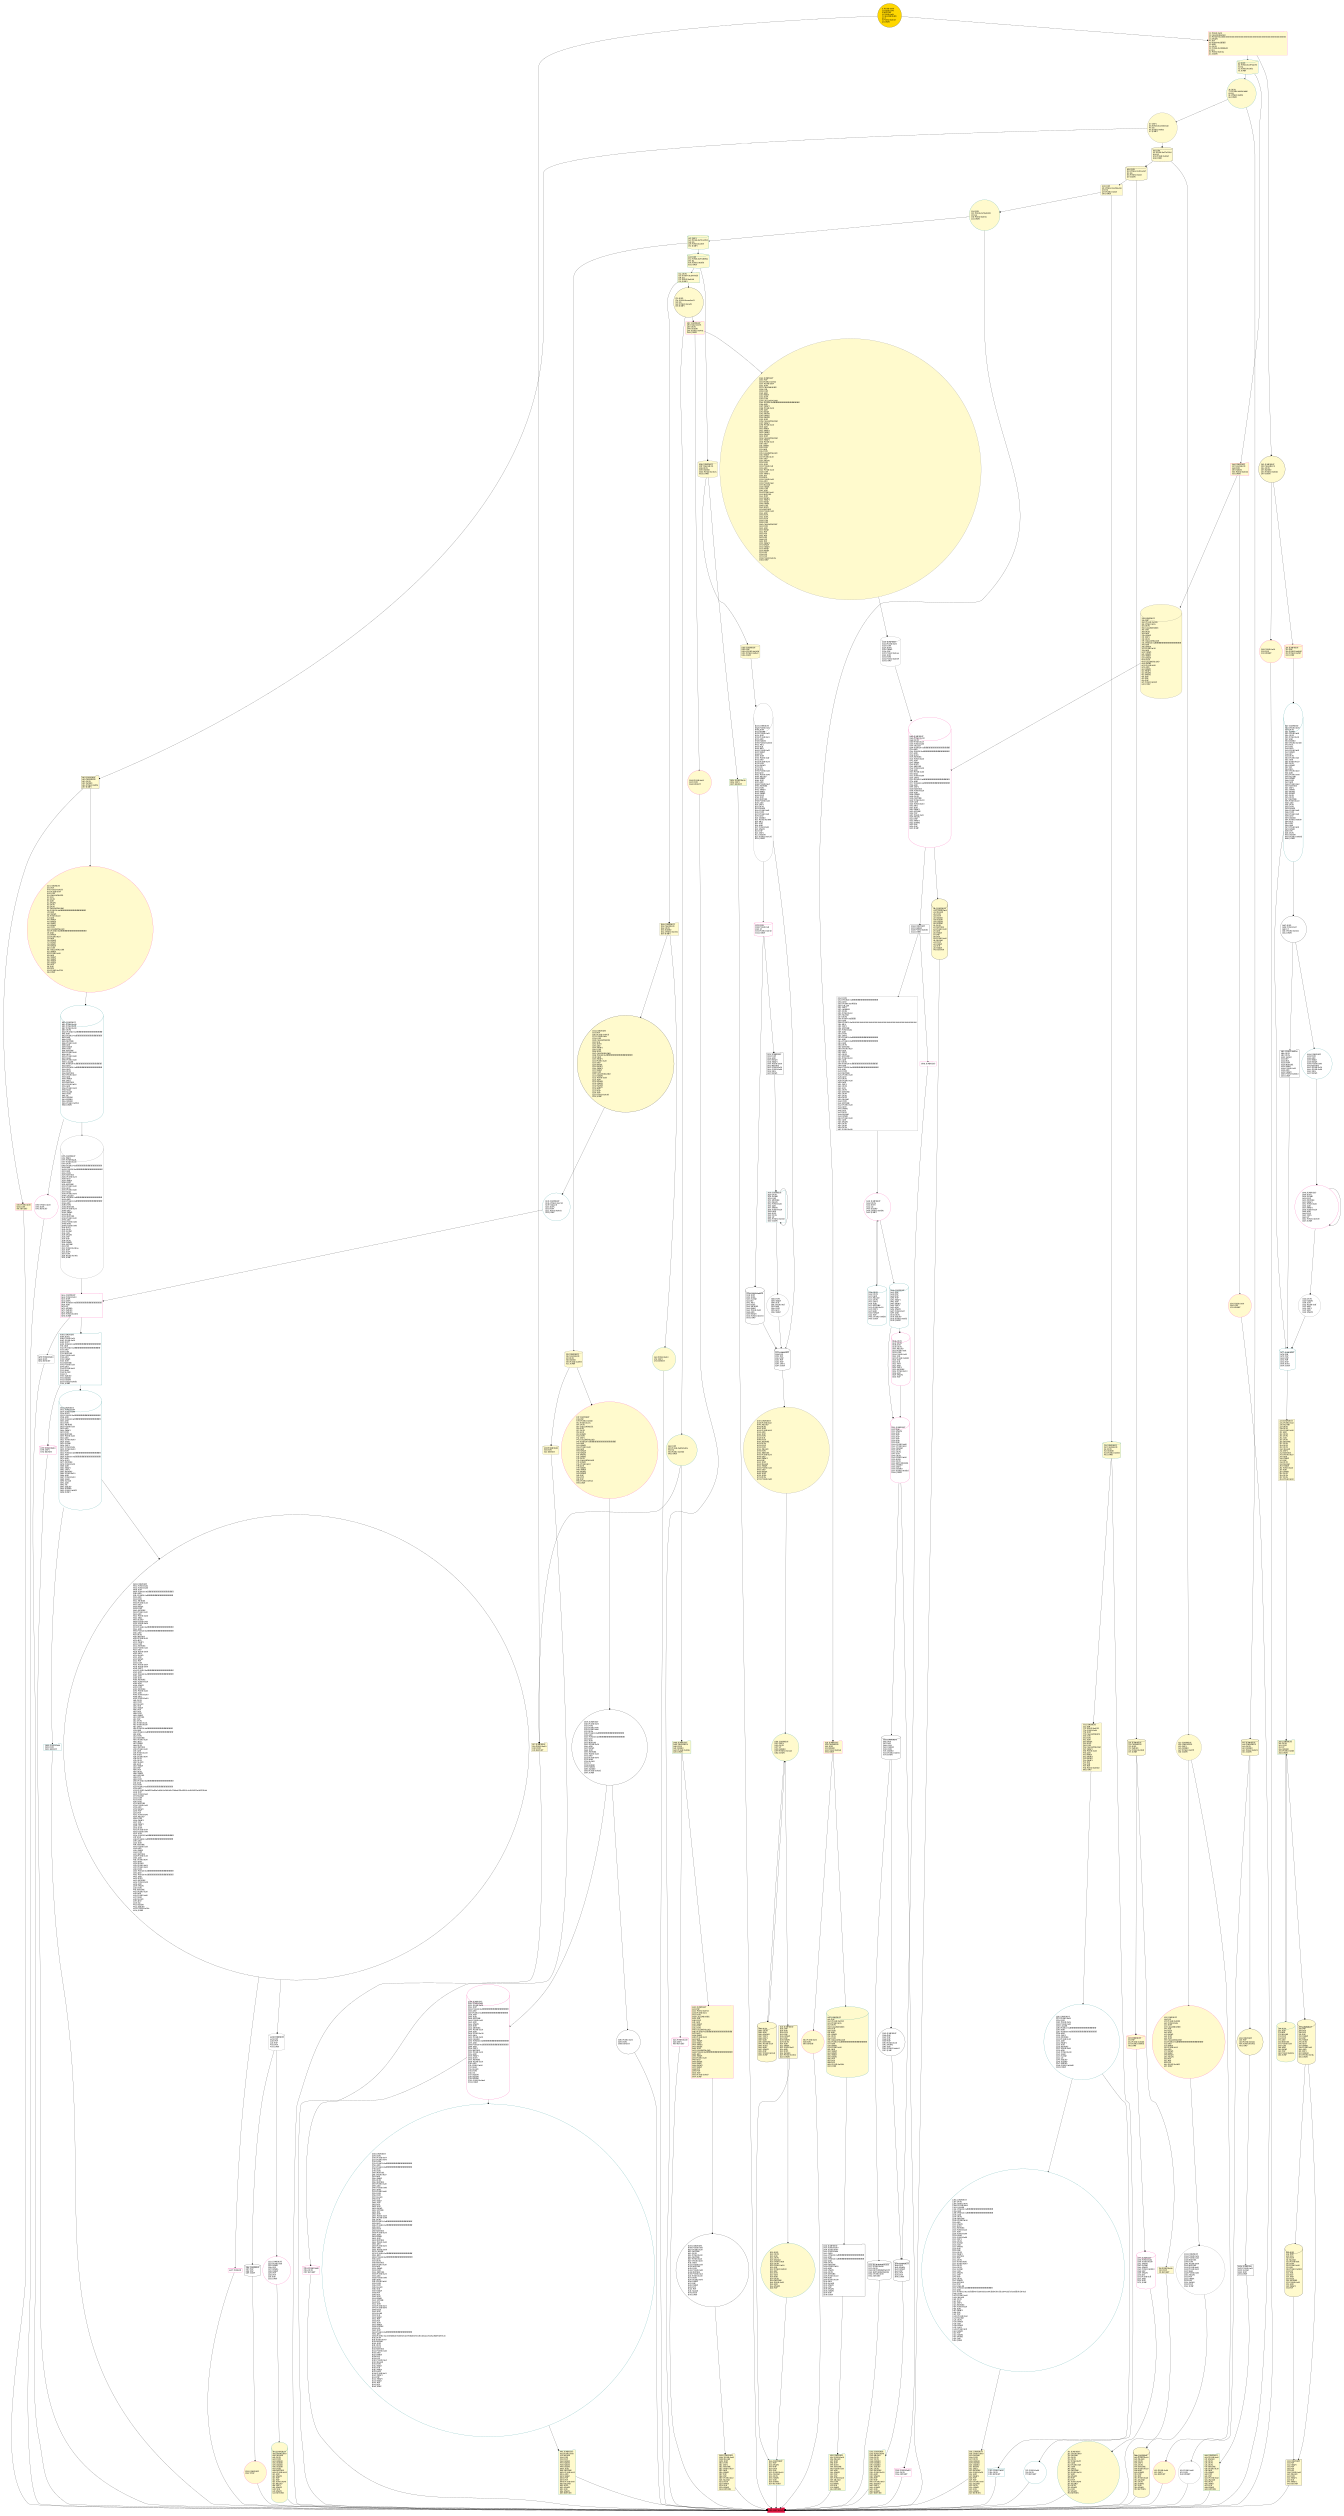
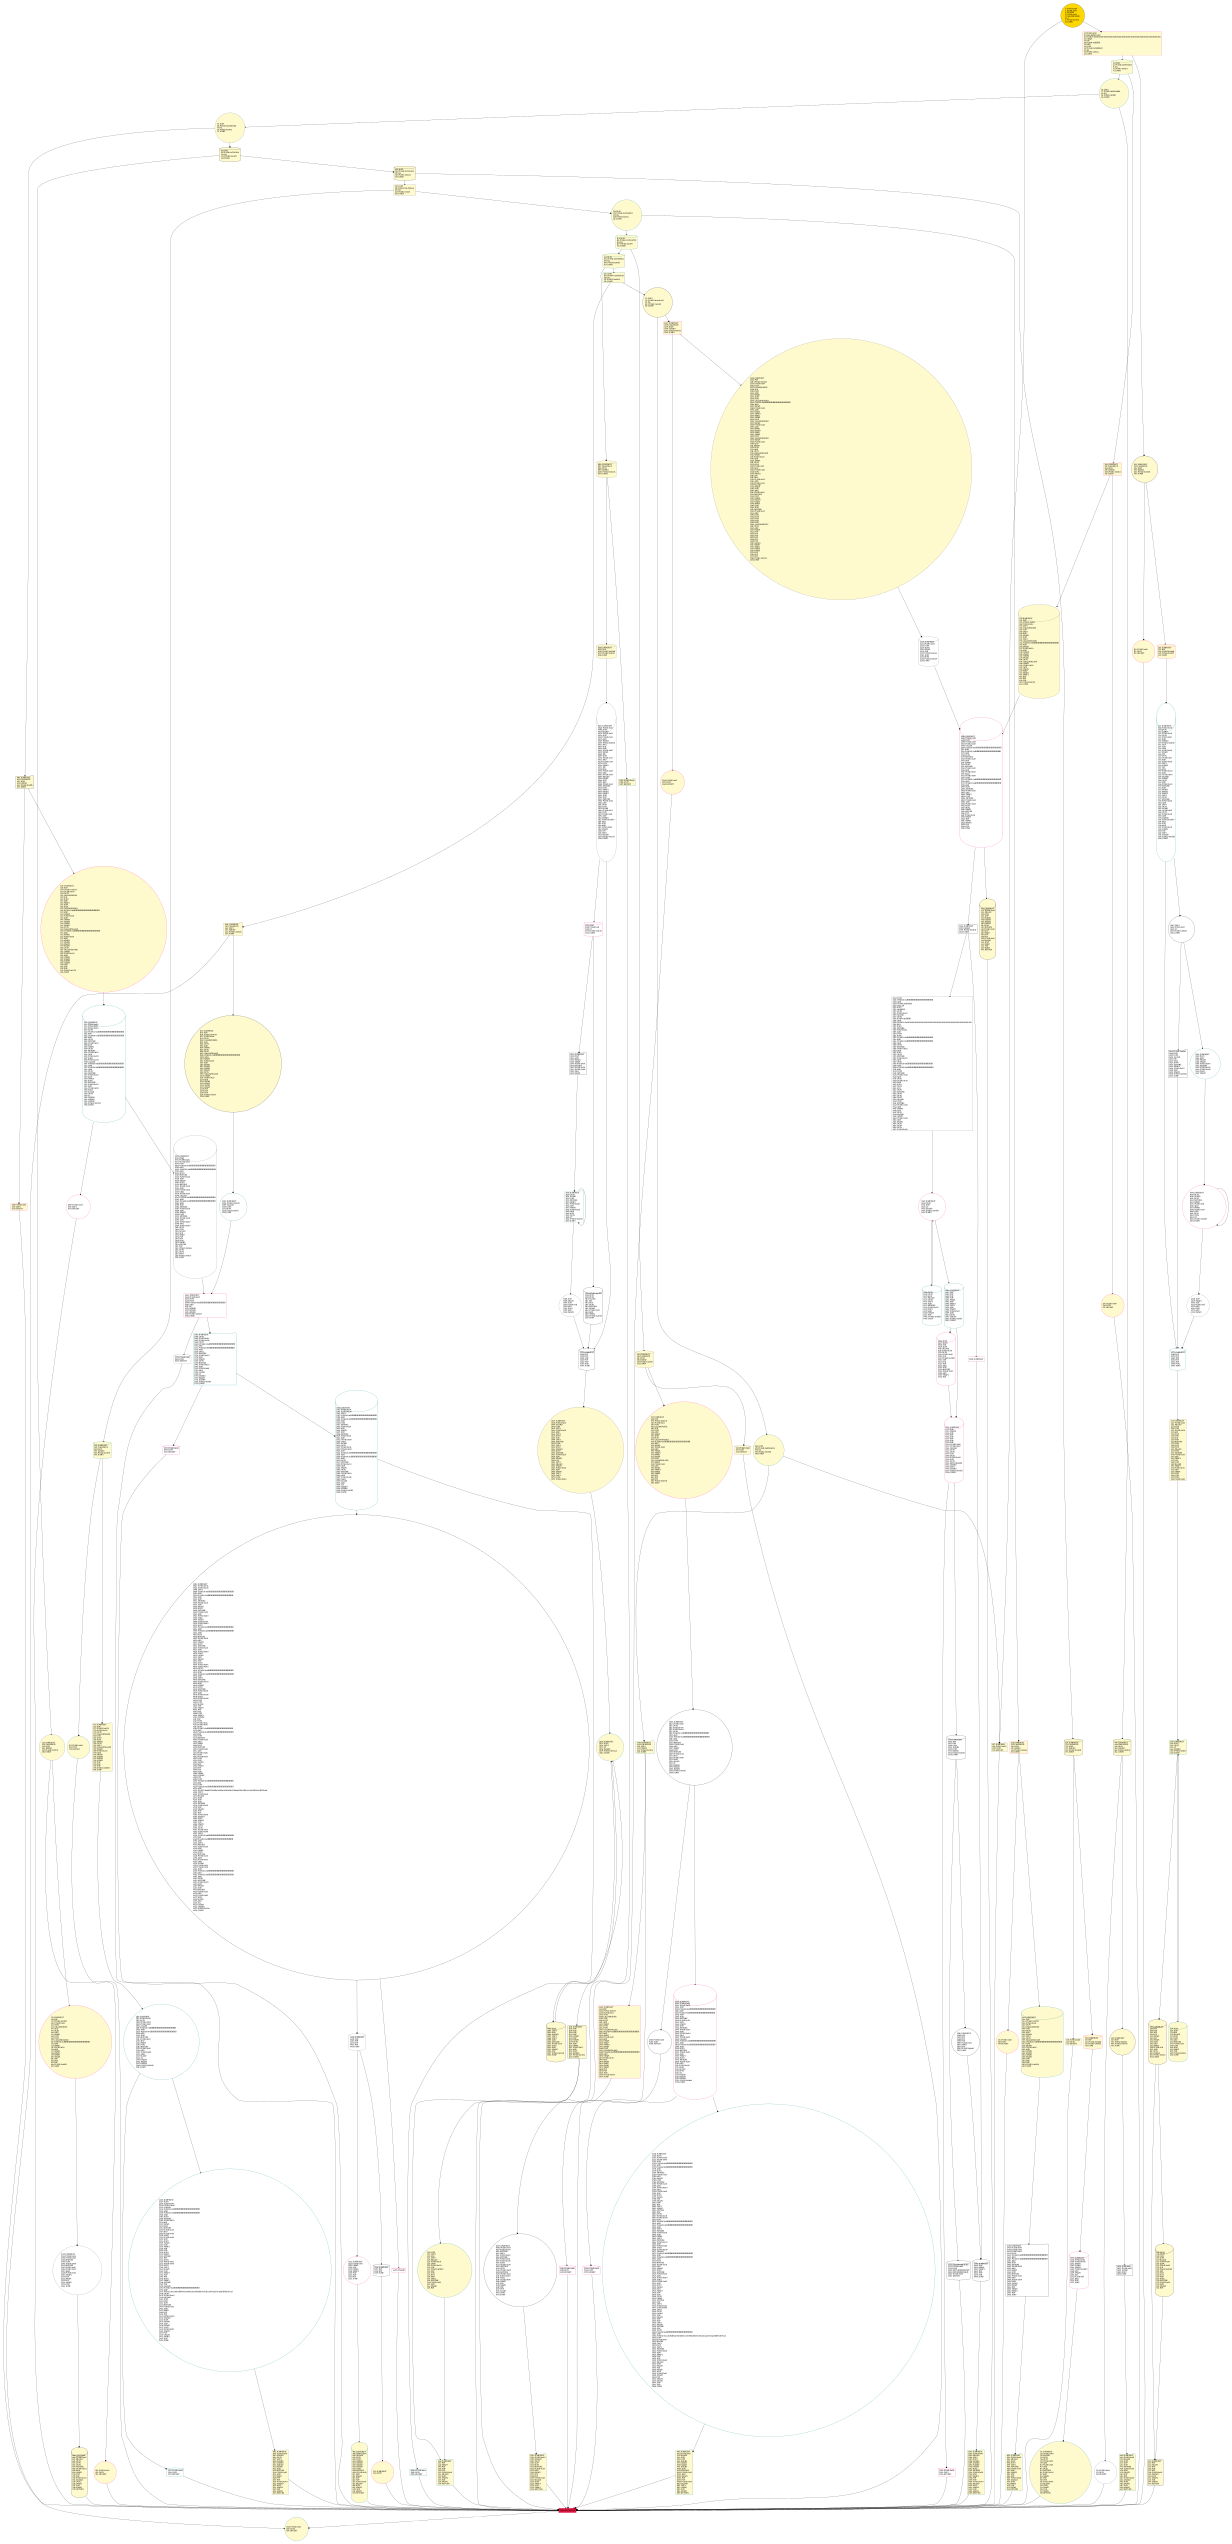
edge "1168: PUSH1 0x00 1170: DUP1 1171: REVERT" -> "4434: EXIT BLOCK": reversed
node "767: PUSH1 0x00 769: DUP1 770: REVERT": fillcolor white -> lemonchiffon
